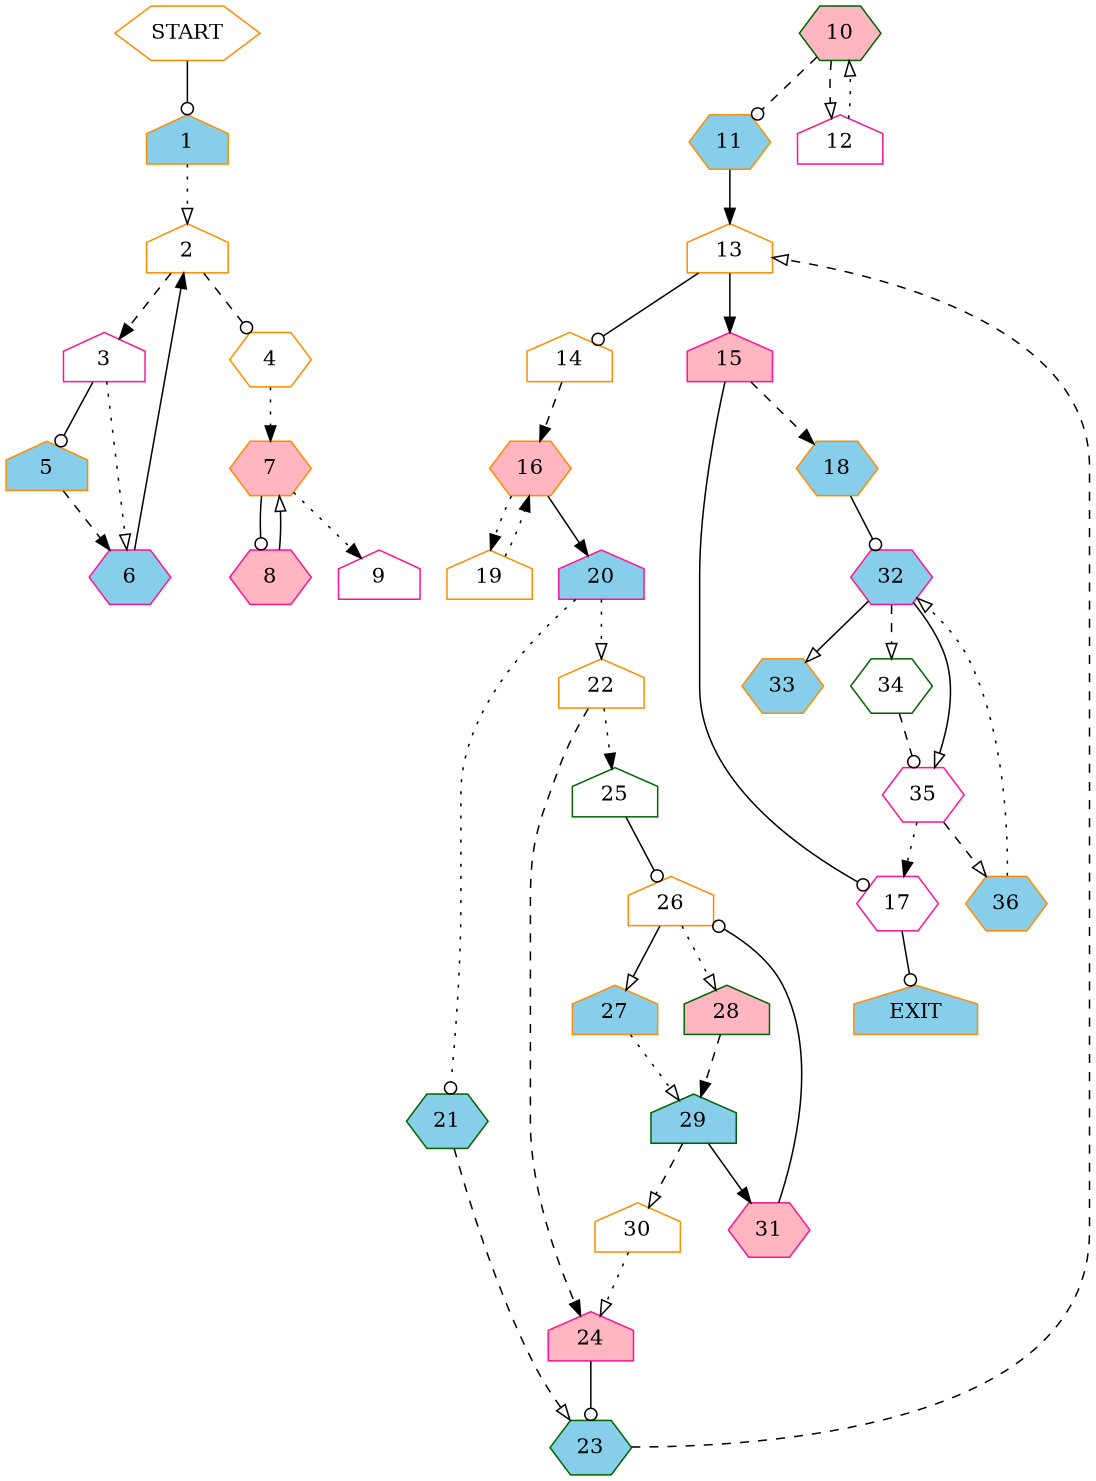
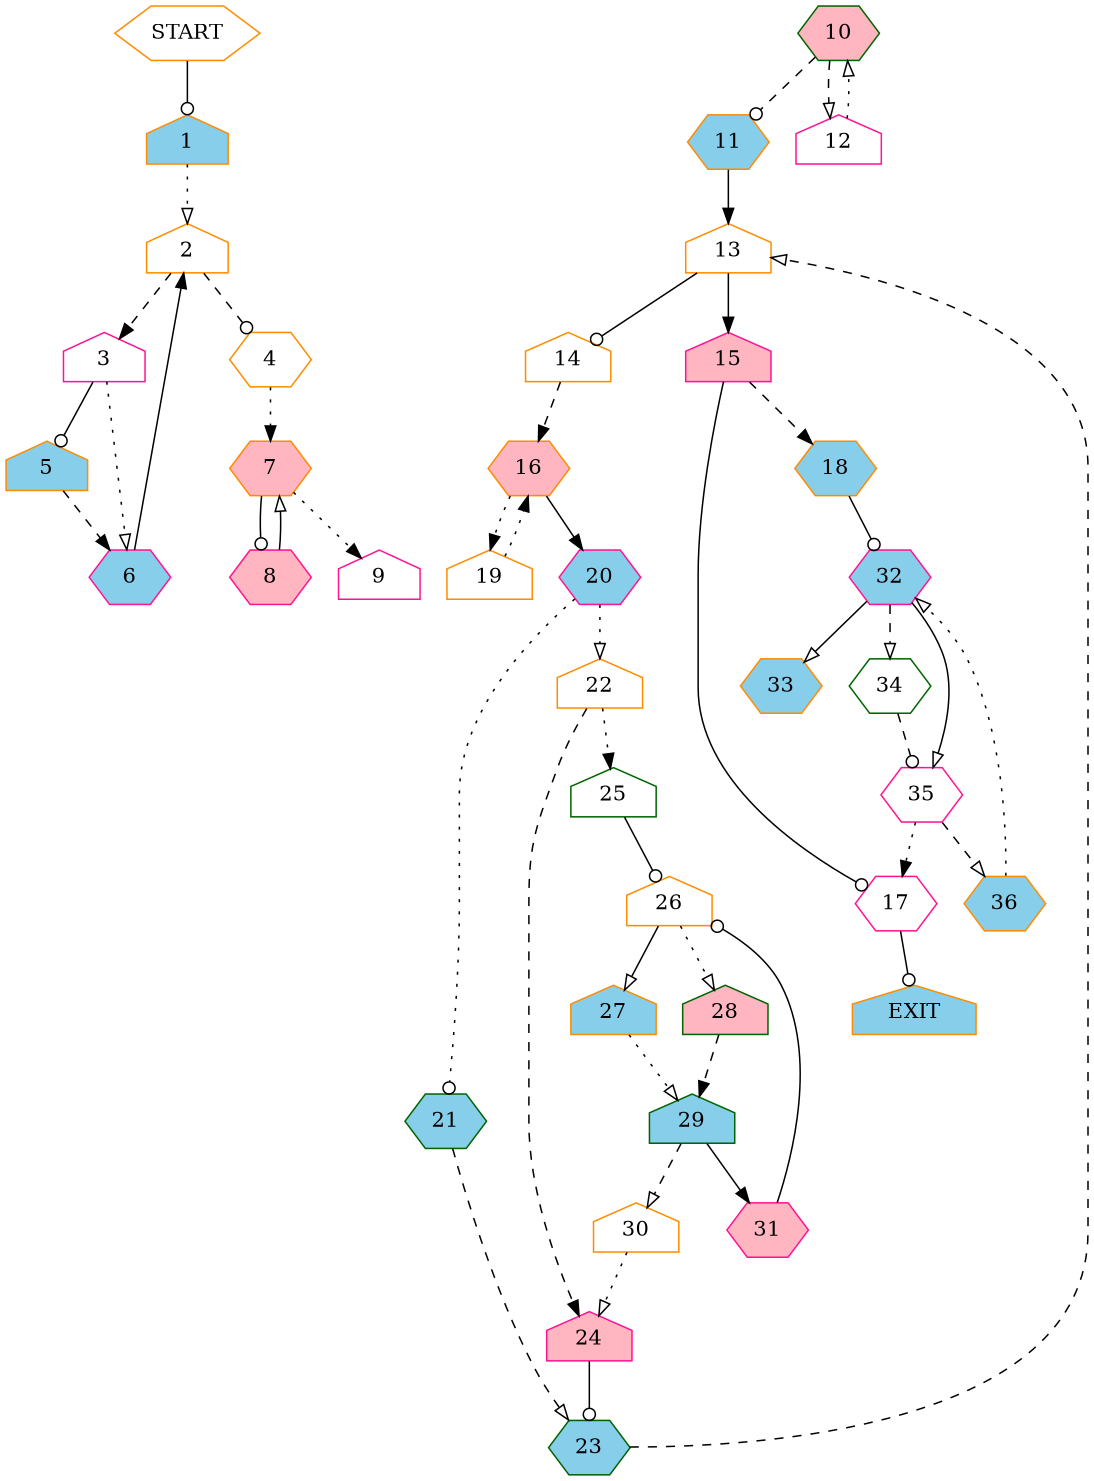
node "20": shape house -> hexagon
